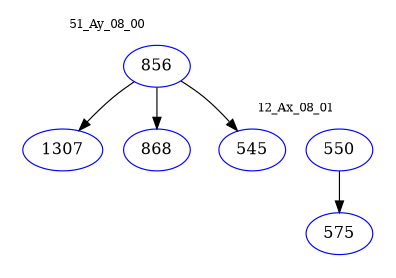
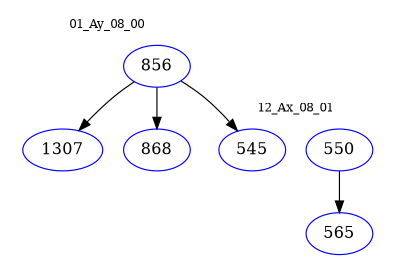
cluster "51_Ay_08_00": label "51_Ay_08_00" -> "01_Ay_08_00"
node "575": label "575" -> "565"
